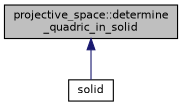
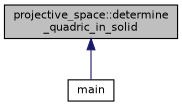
node "solid": label "solid" -> "main"
